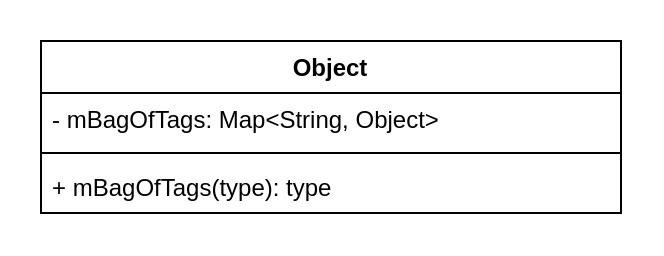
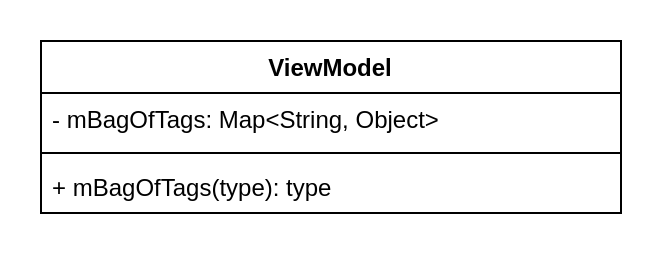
node "Object": label "Object" -> "ViewModel"
